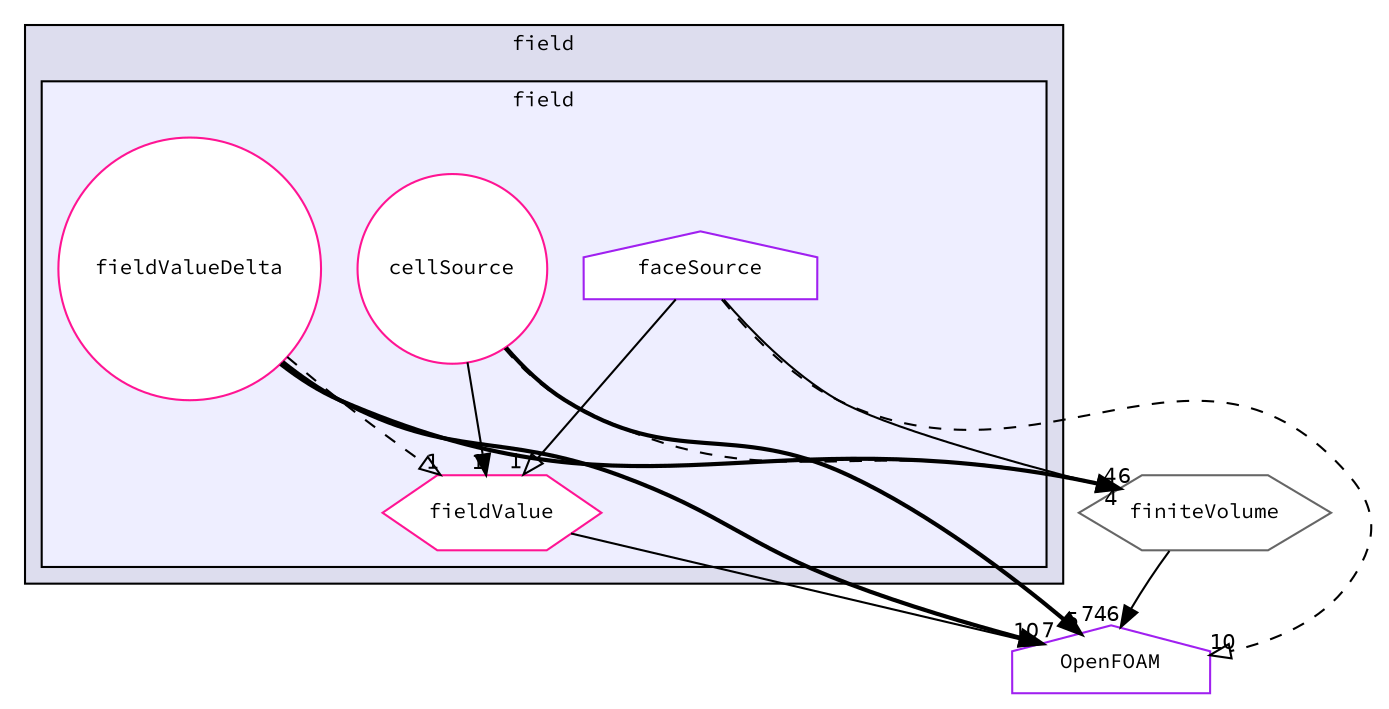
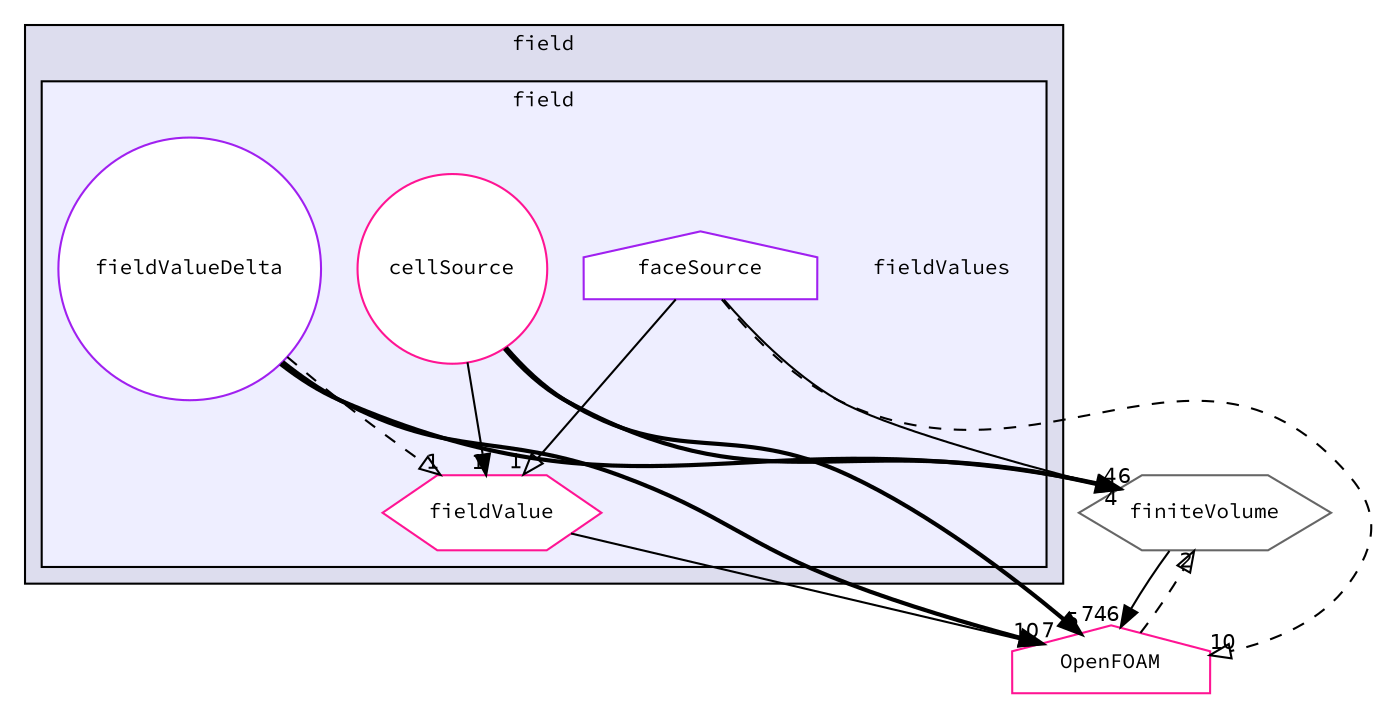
node "fieldValueDelta": color deeppink -> purple
node "fieldValues": added
edge "cellSource" -> "finiteVolume": style dashed -> bold
edge "OpenFOAM" -> "finiteVolume": added
node "OpenFOAM": color purple -> deeppink
